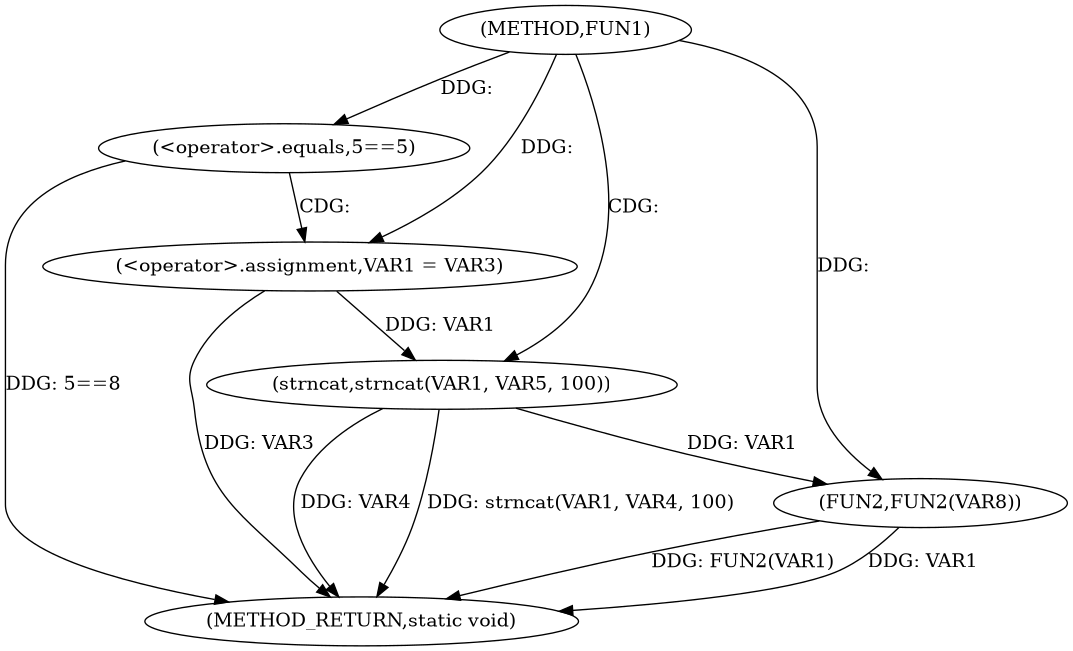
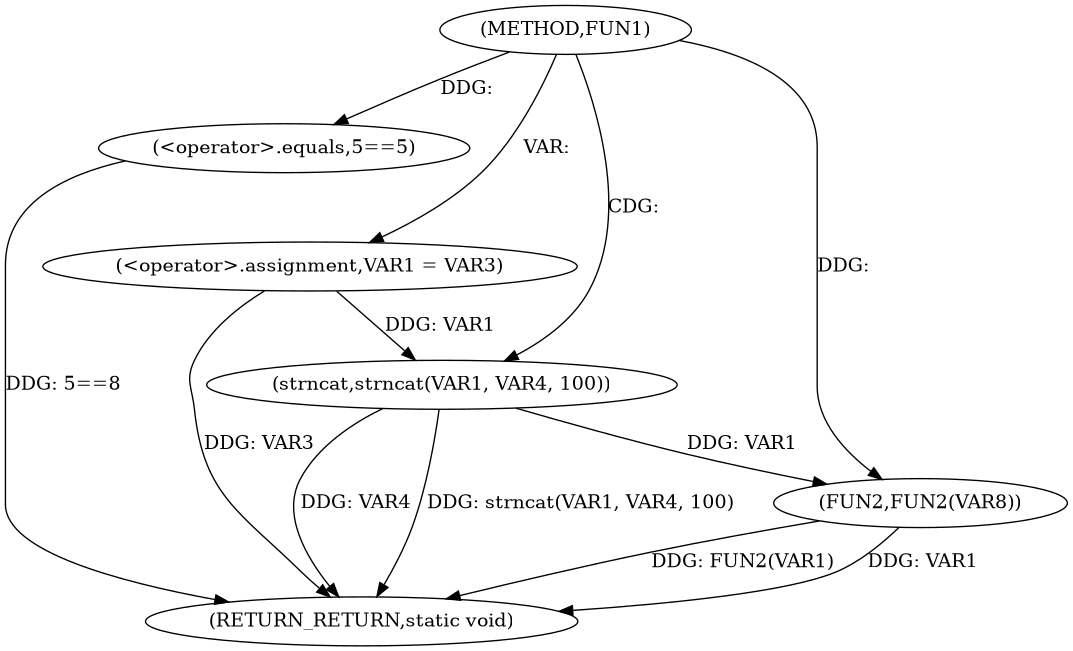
edge "(METHOD,FUN1)" -> "(<operator>.assignment,VAR1 = VAR3)": label "DDG: " -> "VAR: "
edge "(<operator>.equals,5==5)" -> "(<operator>.assignment,VAR1 = VAR3)": removed, label "CDG:"
node "(strncat,strncat(VAR1, VAR5, 100))": label "(strncat,strncat(VAR1, VAR5, 100))" -> "(strncat,strncat(VAR1, VAR4, 100))"
node "(METHOD_RETURN,static void)": label "(METHOD_RETURN,static void)" -> "(RETURN_RETURN,static void)"
